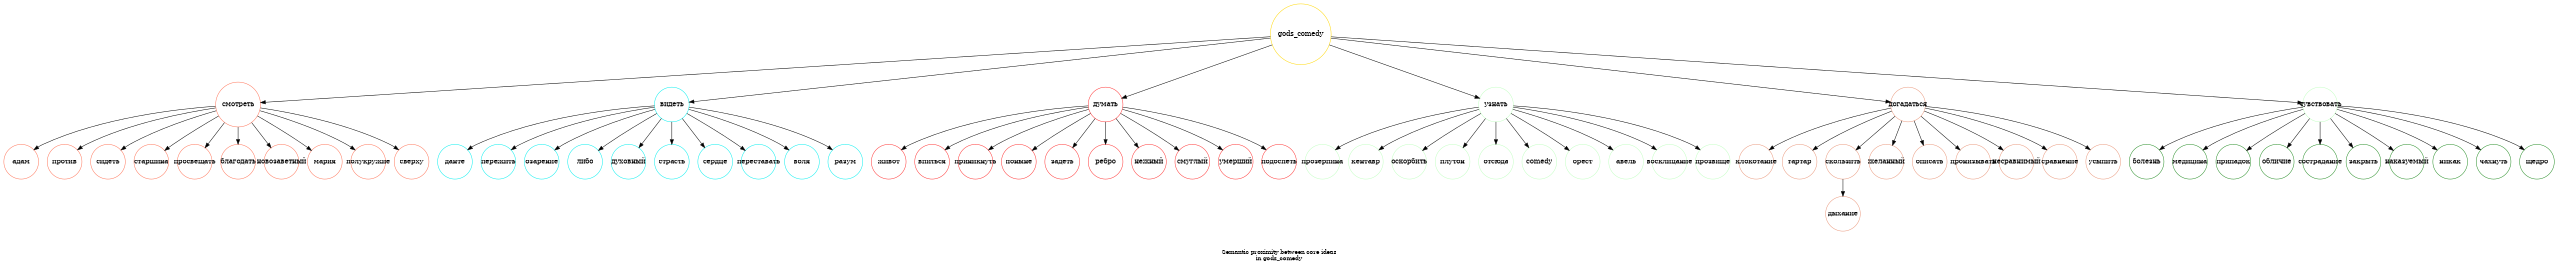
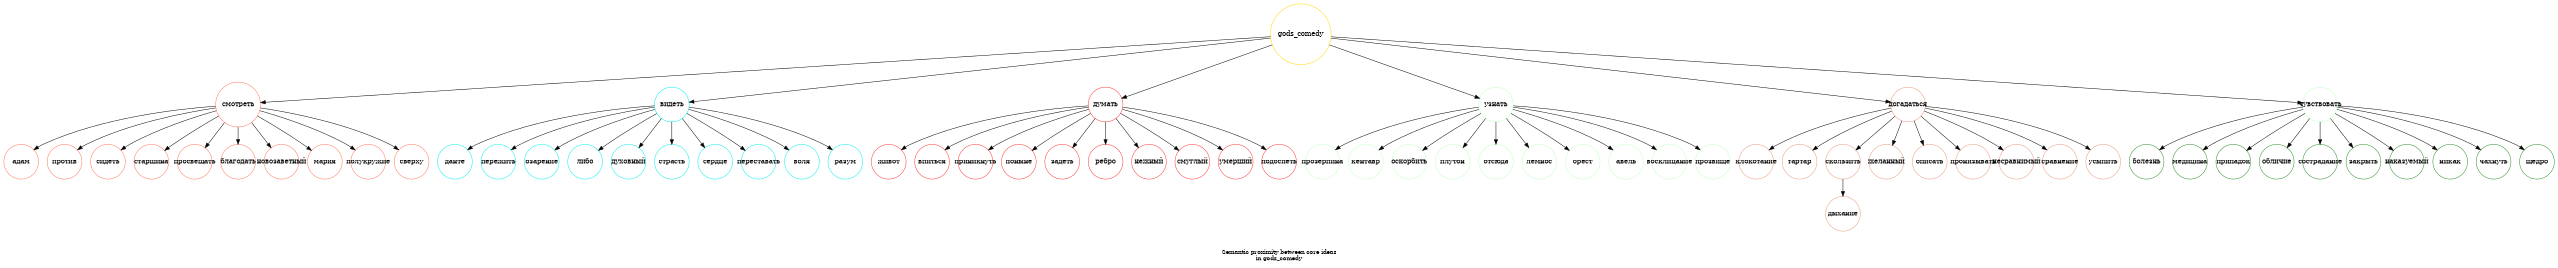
node "comedy": label "comedy" -> "лемнос"
